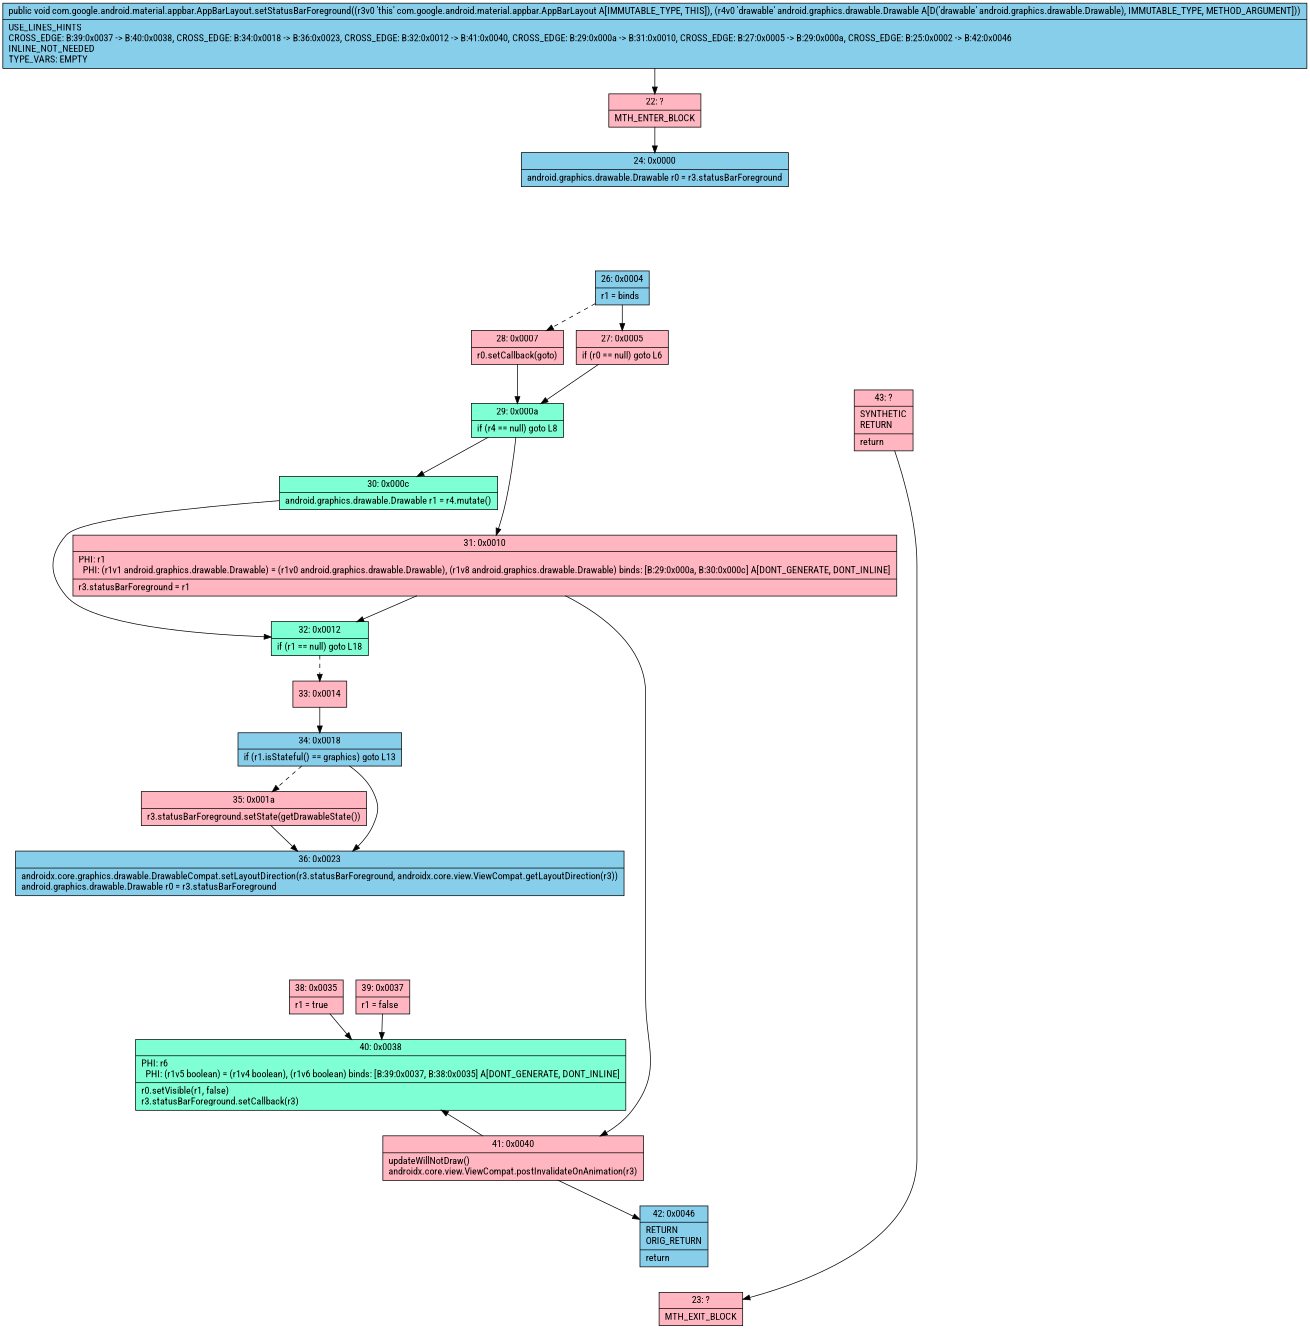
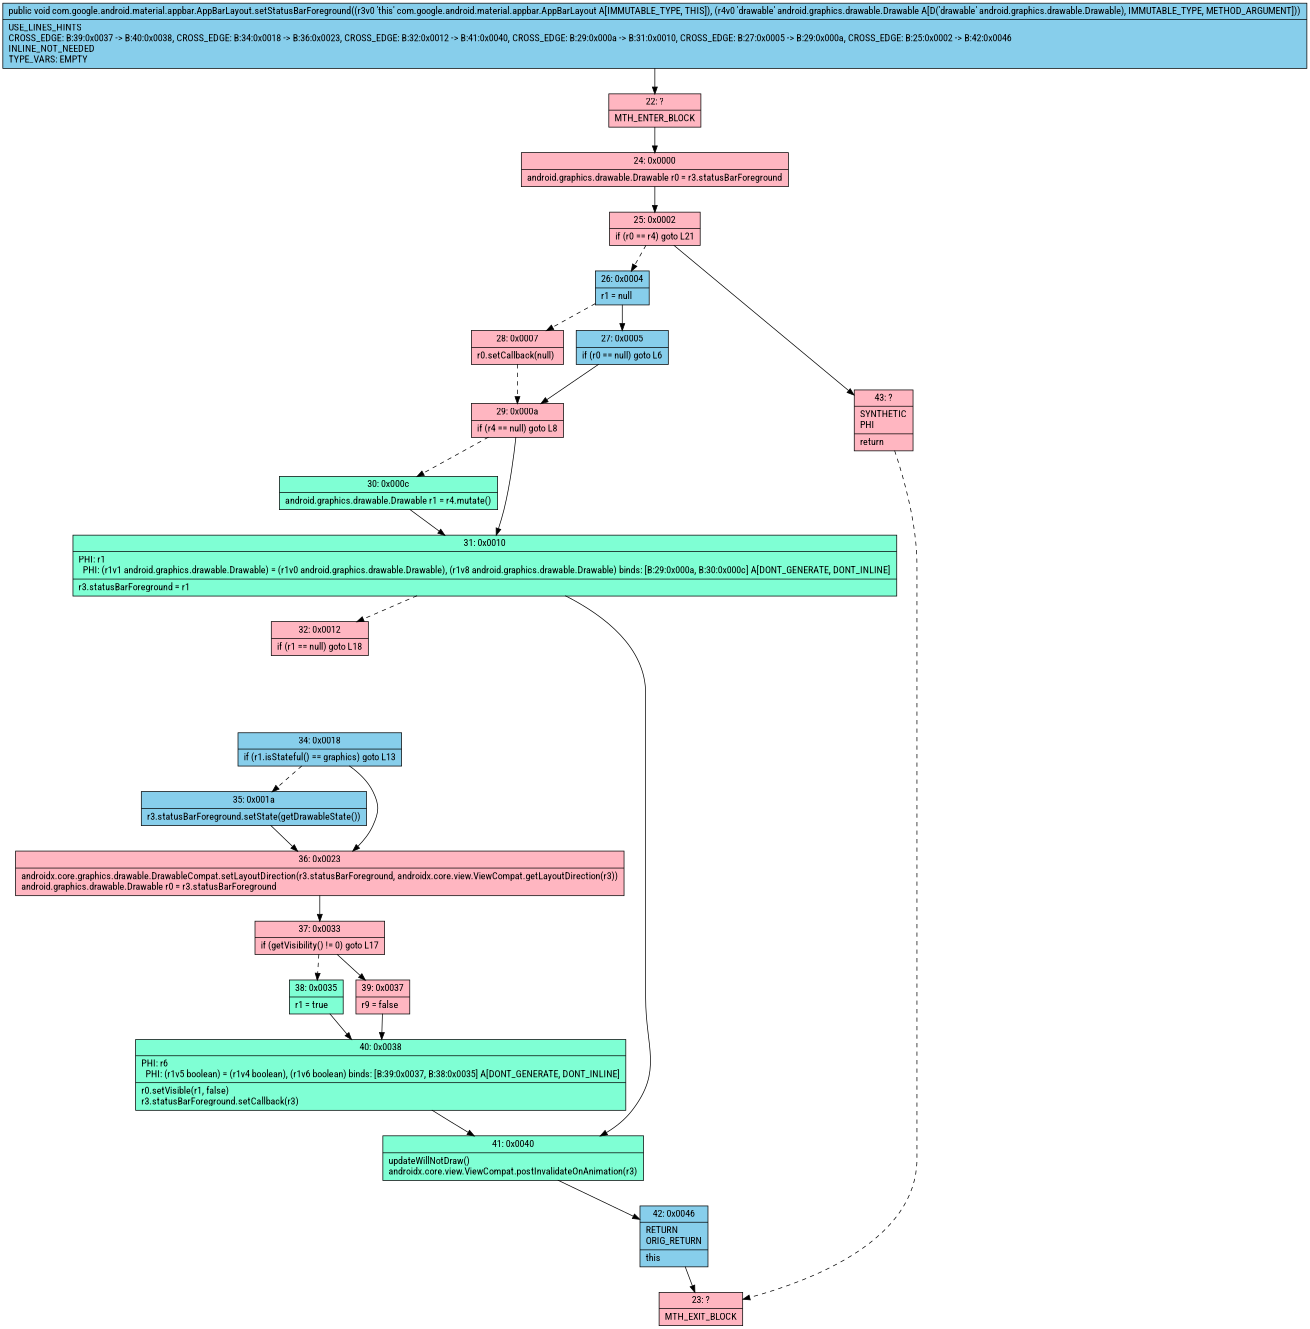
node "24: 0x0000": fillcolor skyblue -> lightpink
node "25: 0x0002": added
node "26: 0x0004": text "r1 = binds" -> "r1 = null"
node "27: 0x0005": fillcolor lightpink -> skyblue
node "28: 0x0007": text "r0.setCallback(goto)" -> "r0.setCallback(null)"
edge "28: 0x0007" -> "29: 0x000a": style solid -> dashed
node "29: 0x000a": fillcolor aquamarine -> lightpink
node "43: ?": text "RETURN" -> "PHI"
edge "29: 0x000a" -> "30: 0x000c": style solid -> dashed
edge "30: 0x000c" -> "32: 0x0012": now "30: 0x000c" -> "31: 0x0010"
node "31: 0x0010": fillcolor lightpink -> aquamarine
edge "31: 0x0010" -> "32: 0x0012": style solid -> dashed
node "32: 0x0012": fillcolor aquamarine -> lightpink
node "33: 0x0014": removed
node "35: 0x001a": fillcolor lightpink -> skyblue
node "36: 0x0023": fillcolor skyblue -> lightpink
edge "43: ?" -> "23: ?": style solid -> dashed
node "37: 0x0033": added
node "38: 0x0035": fillcolor lightpink -> aquamarine
node "39: 0x0037": text "r1 = false" -> "r9 = false"
edge "41: 0x0040" -> "40: 0x0038": reversed
node "41: 0x0040": fillcolor lightpink -> aquamarine
node "42: 0x0046": text "return" -> "this"
edge "42: 0x0046" -> "23: ?": added
